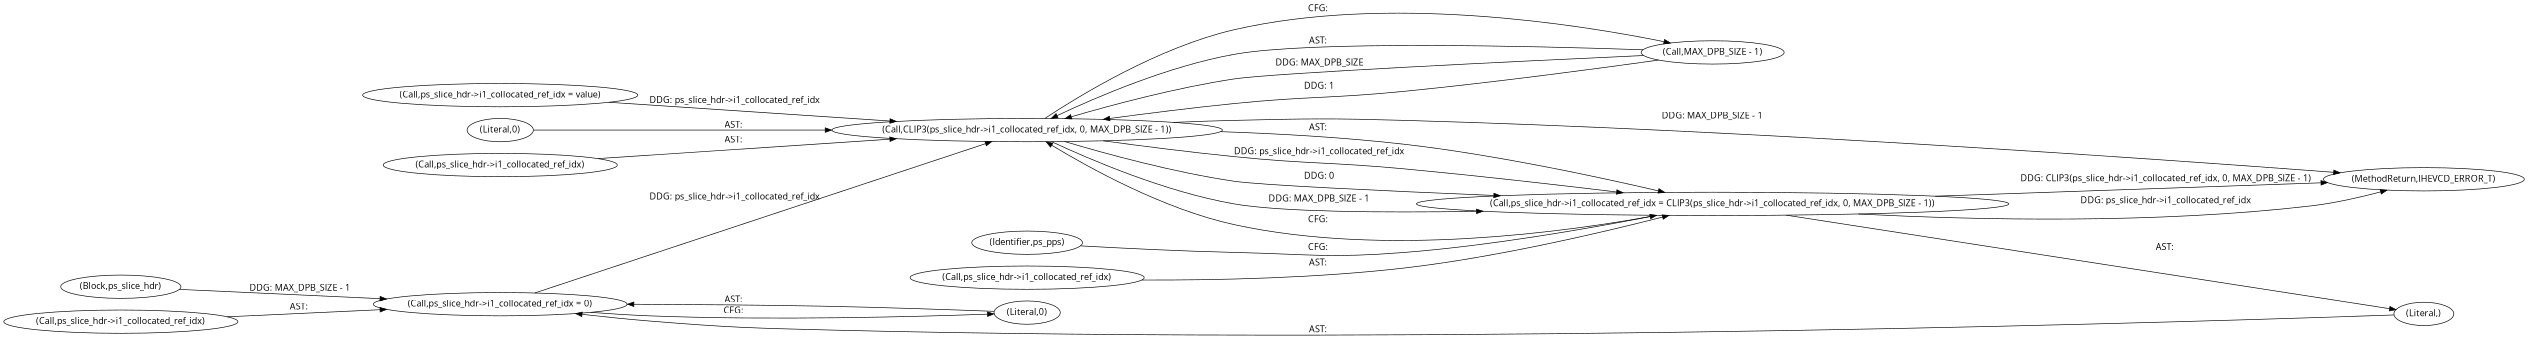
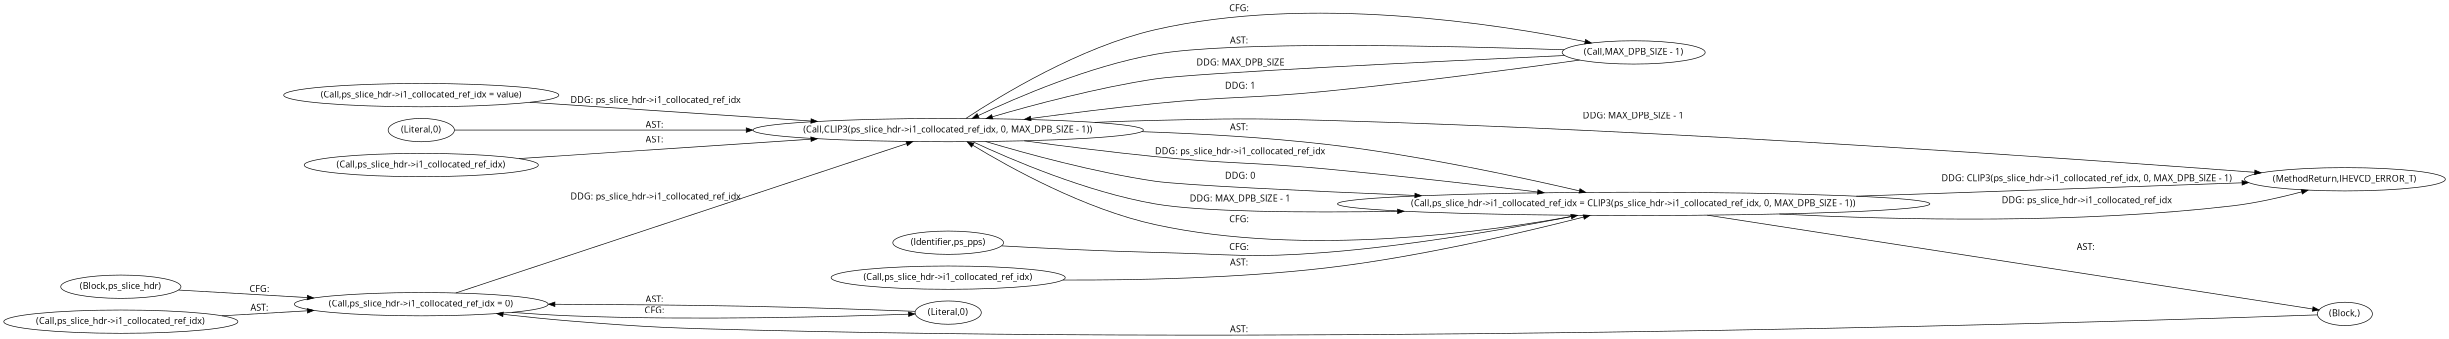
edge "(Block,ps_slice_hdr)" -> "(Call,ps_slice_hdr->i1_collocated_ref_idx = 0)": label "DDG: MAX_DPB_SIZE - 1" -> "CFG: "
node "(Literal,)": label "(Literal,)" -> "(Block,)"
